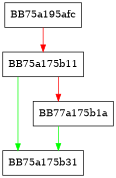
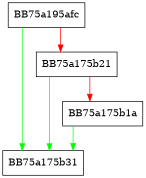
node "BB75a175b11": label "BB75a175b11" -> "BB75a175b21"
edge "BB75a195afc" -> "BB75a175b31": added
node "BB77a175b1a": label "BB77a175b1a" -> "BB75a175b1a"
